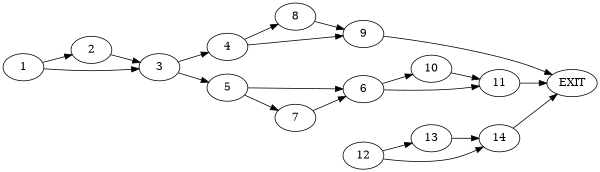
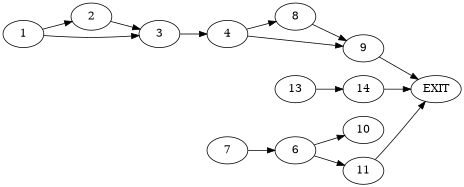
edge "10" -> "11": removed
node "5": removed
node "12": removed
